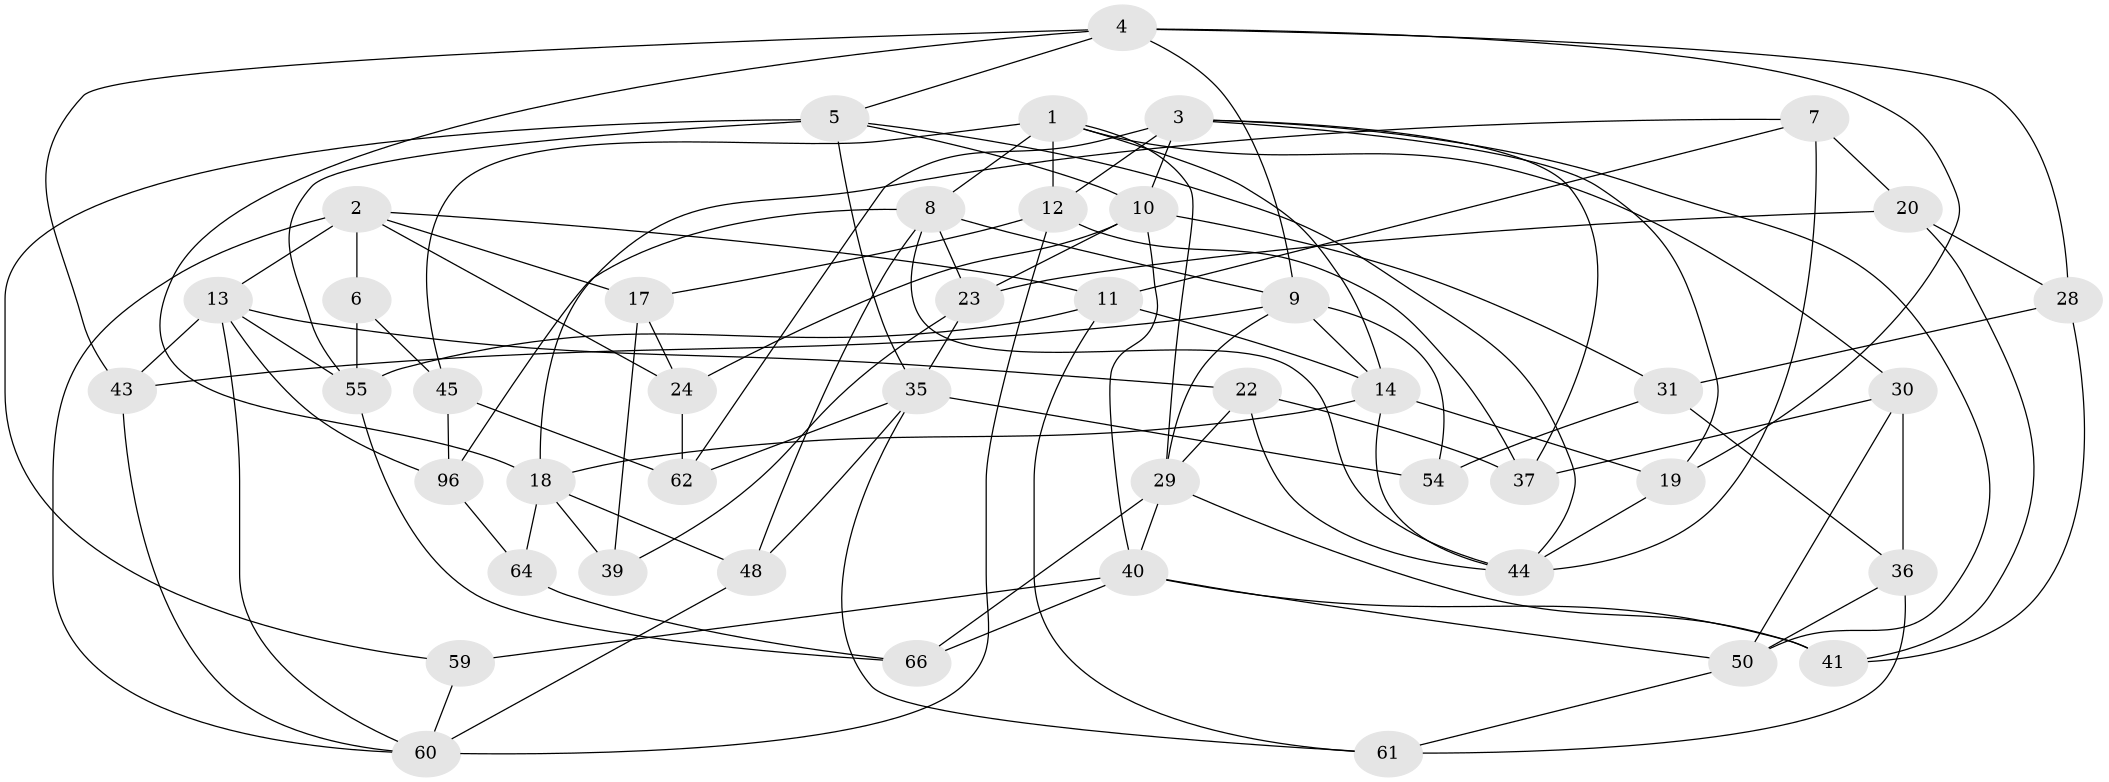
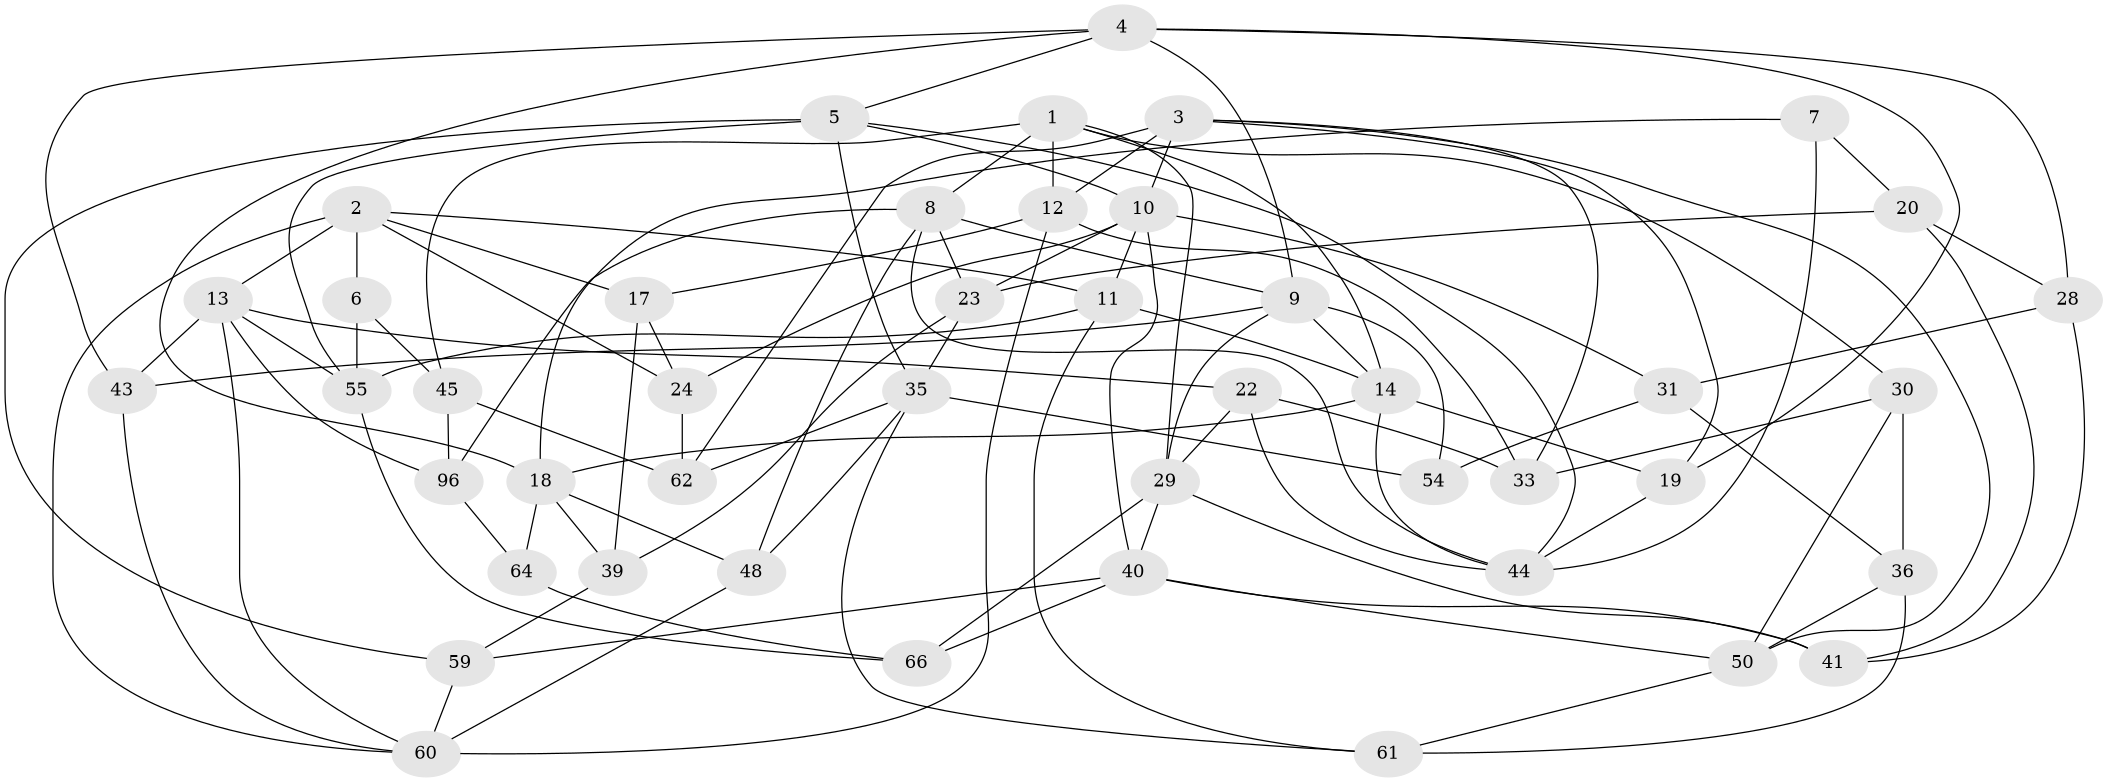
edge "7" -- "11": now "10" -- "11"
node "37": label "37" -> "33"
edge "39" -- "59": added
